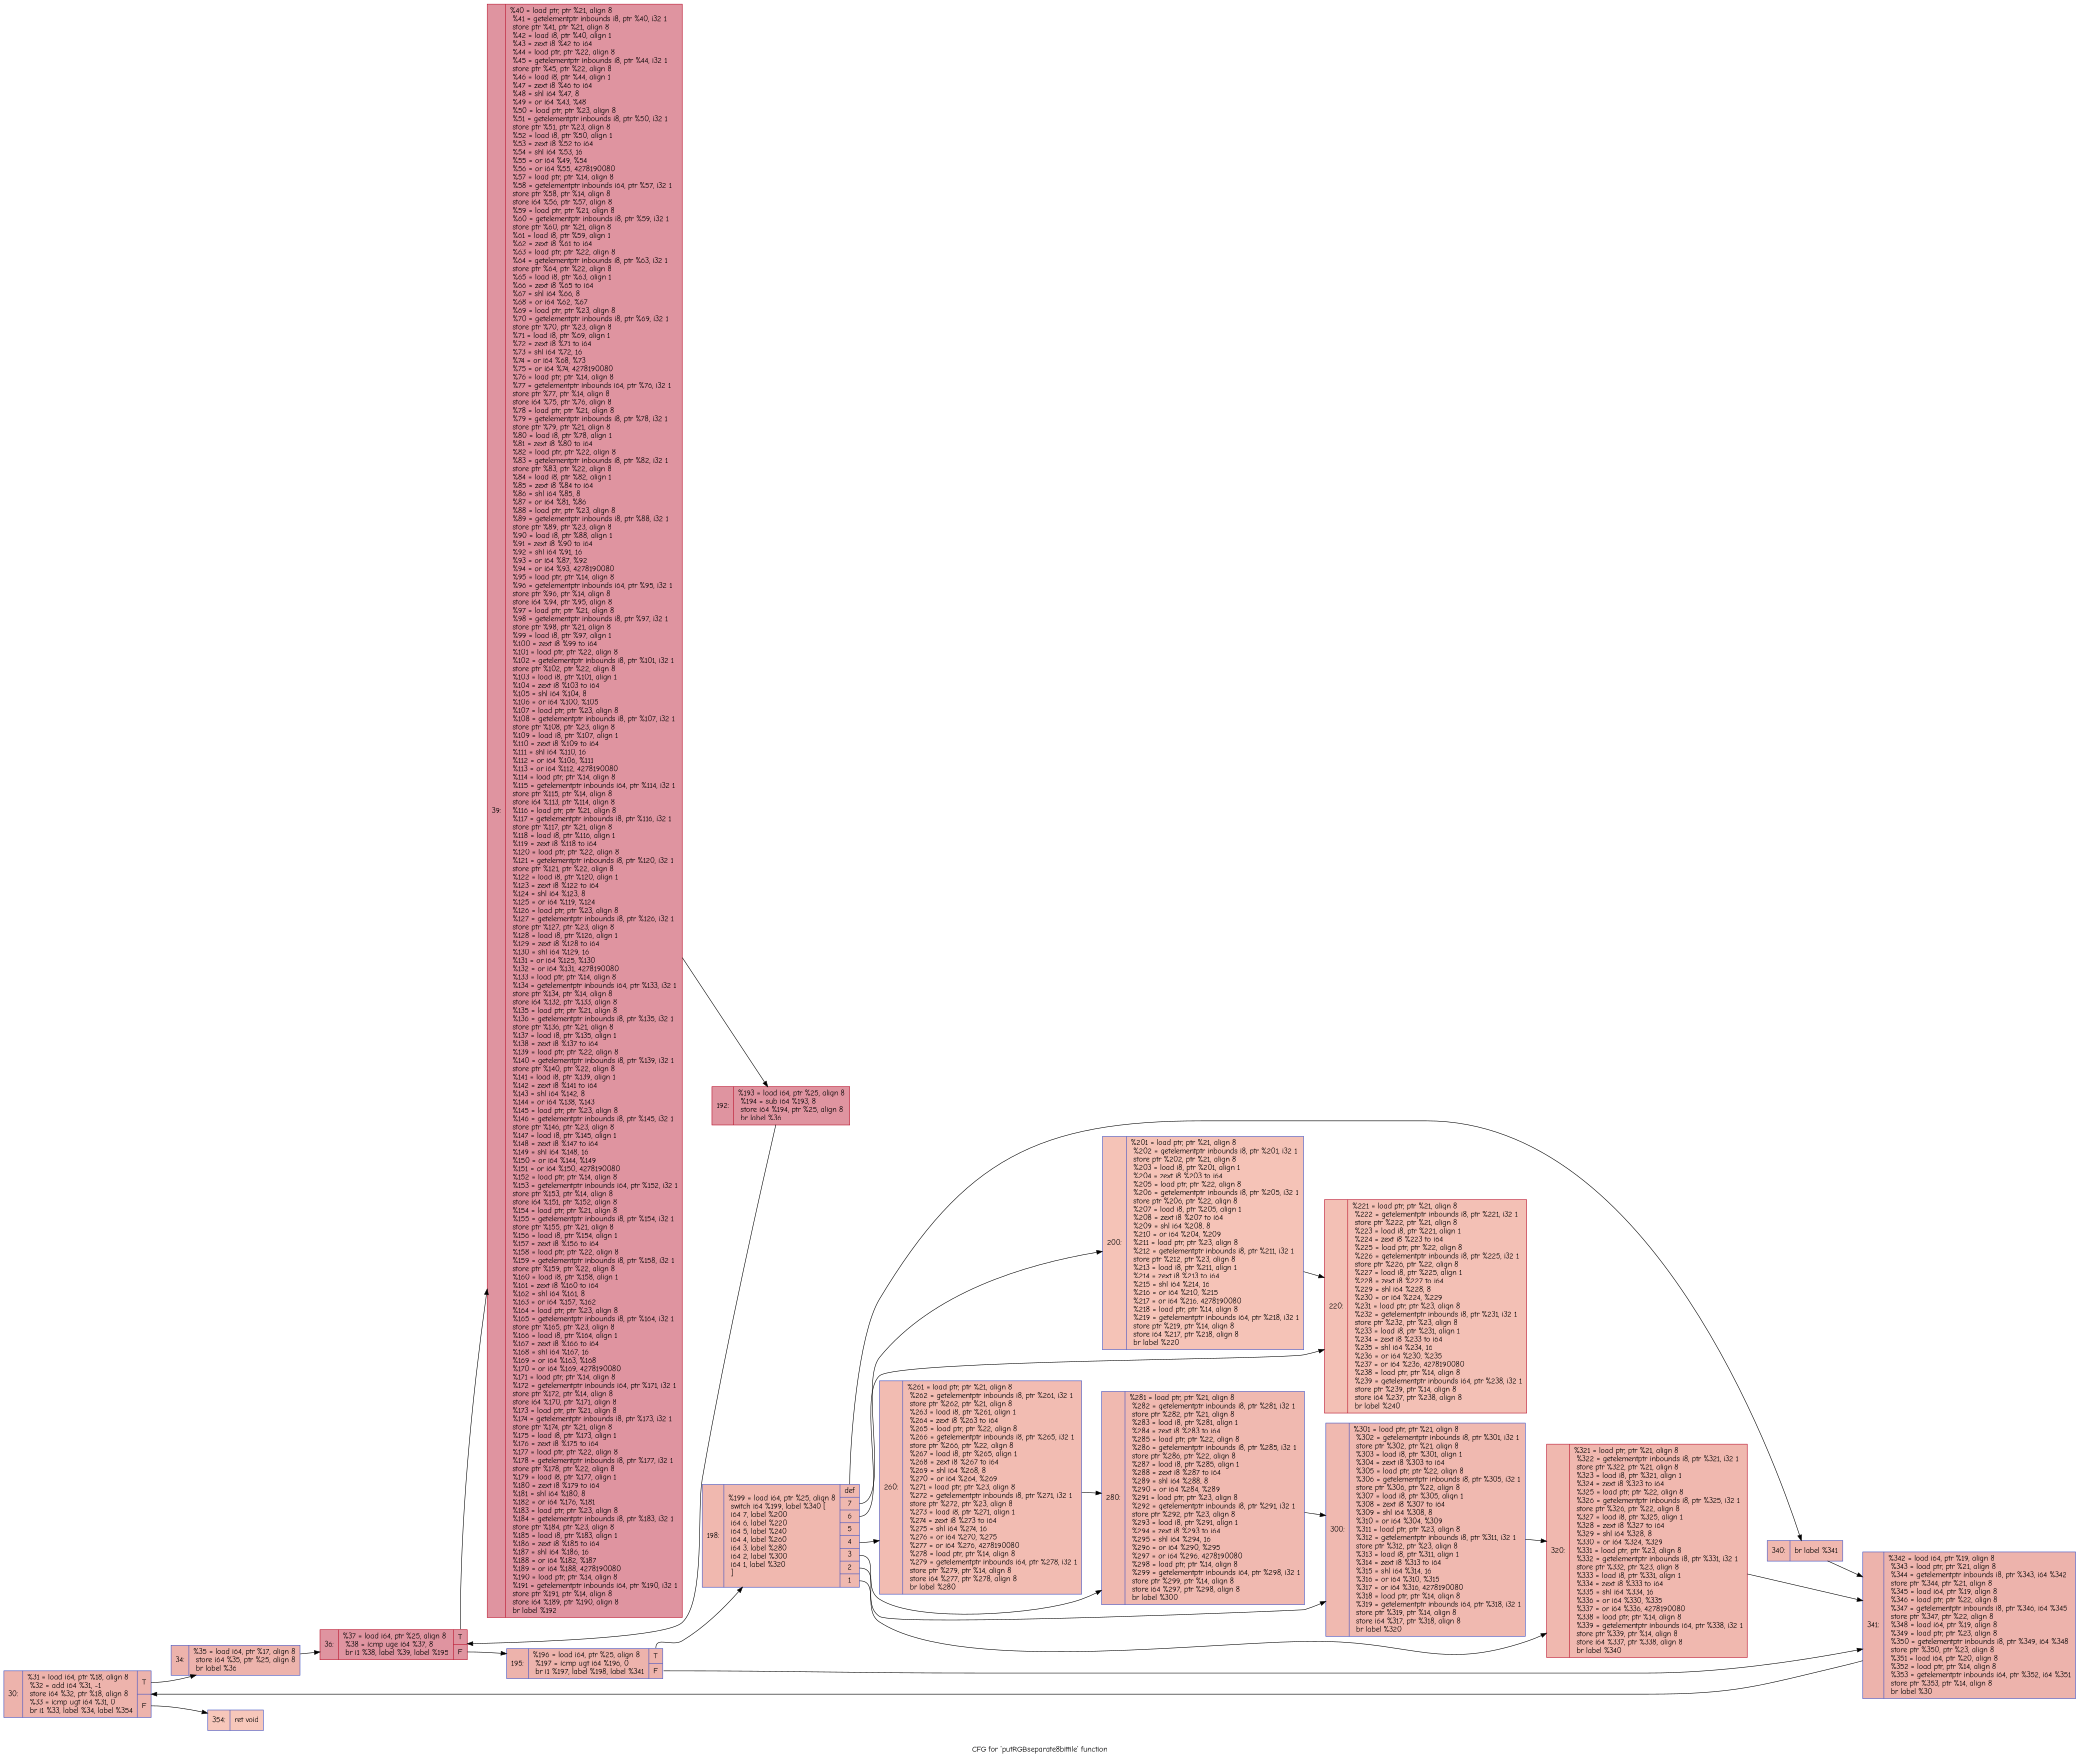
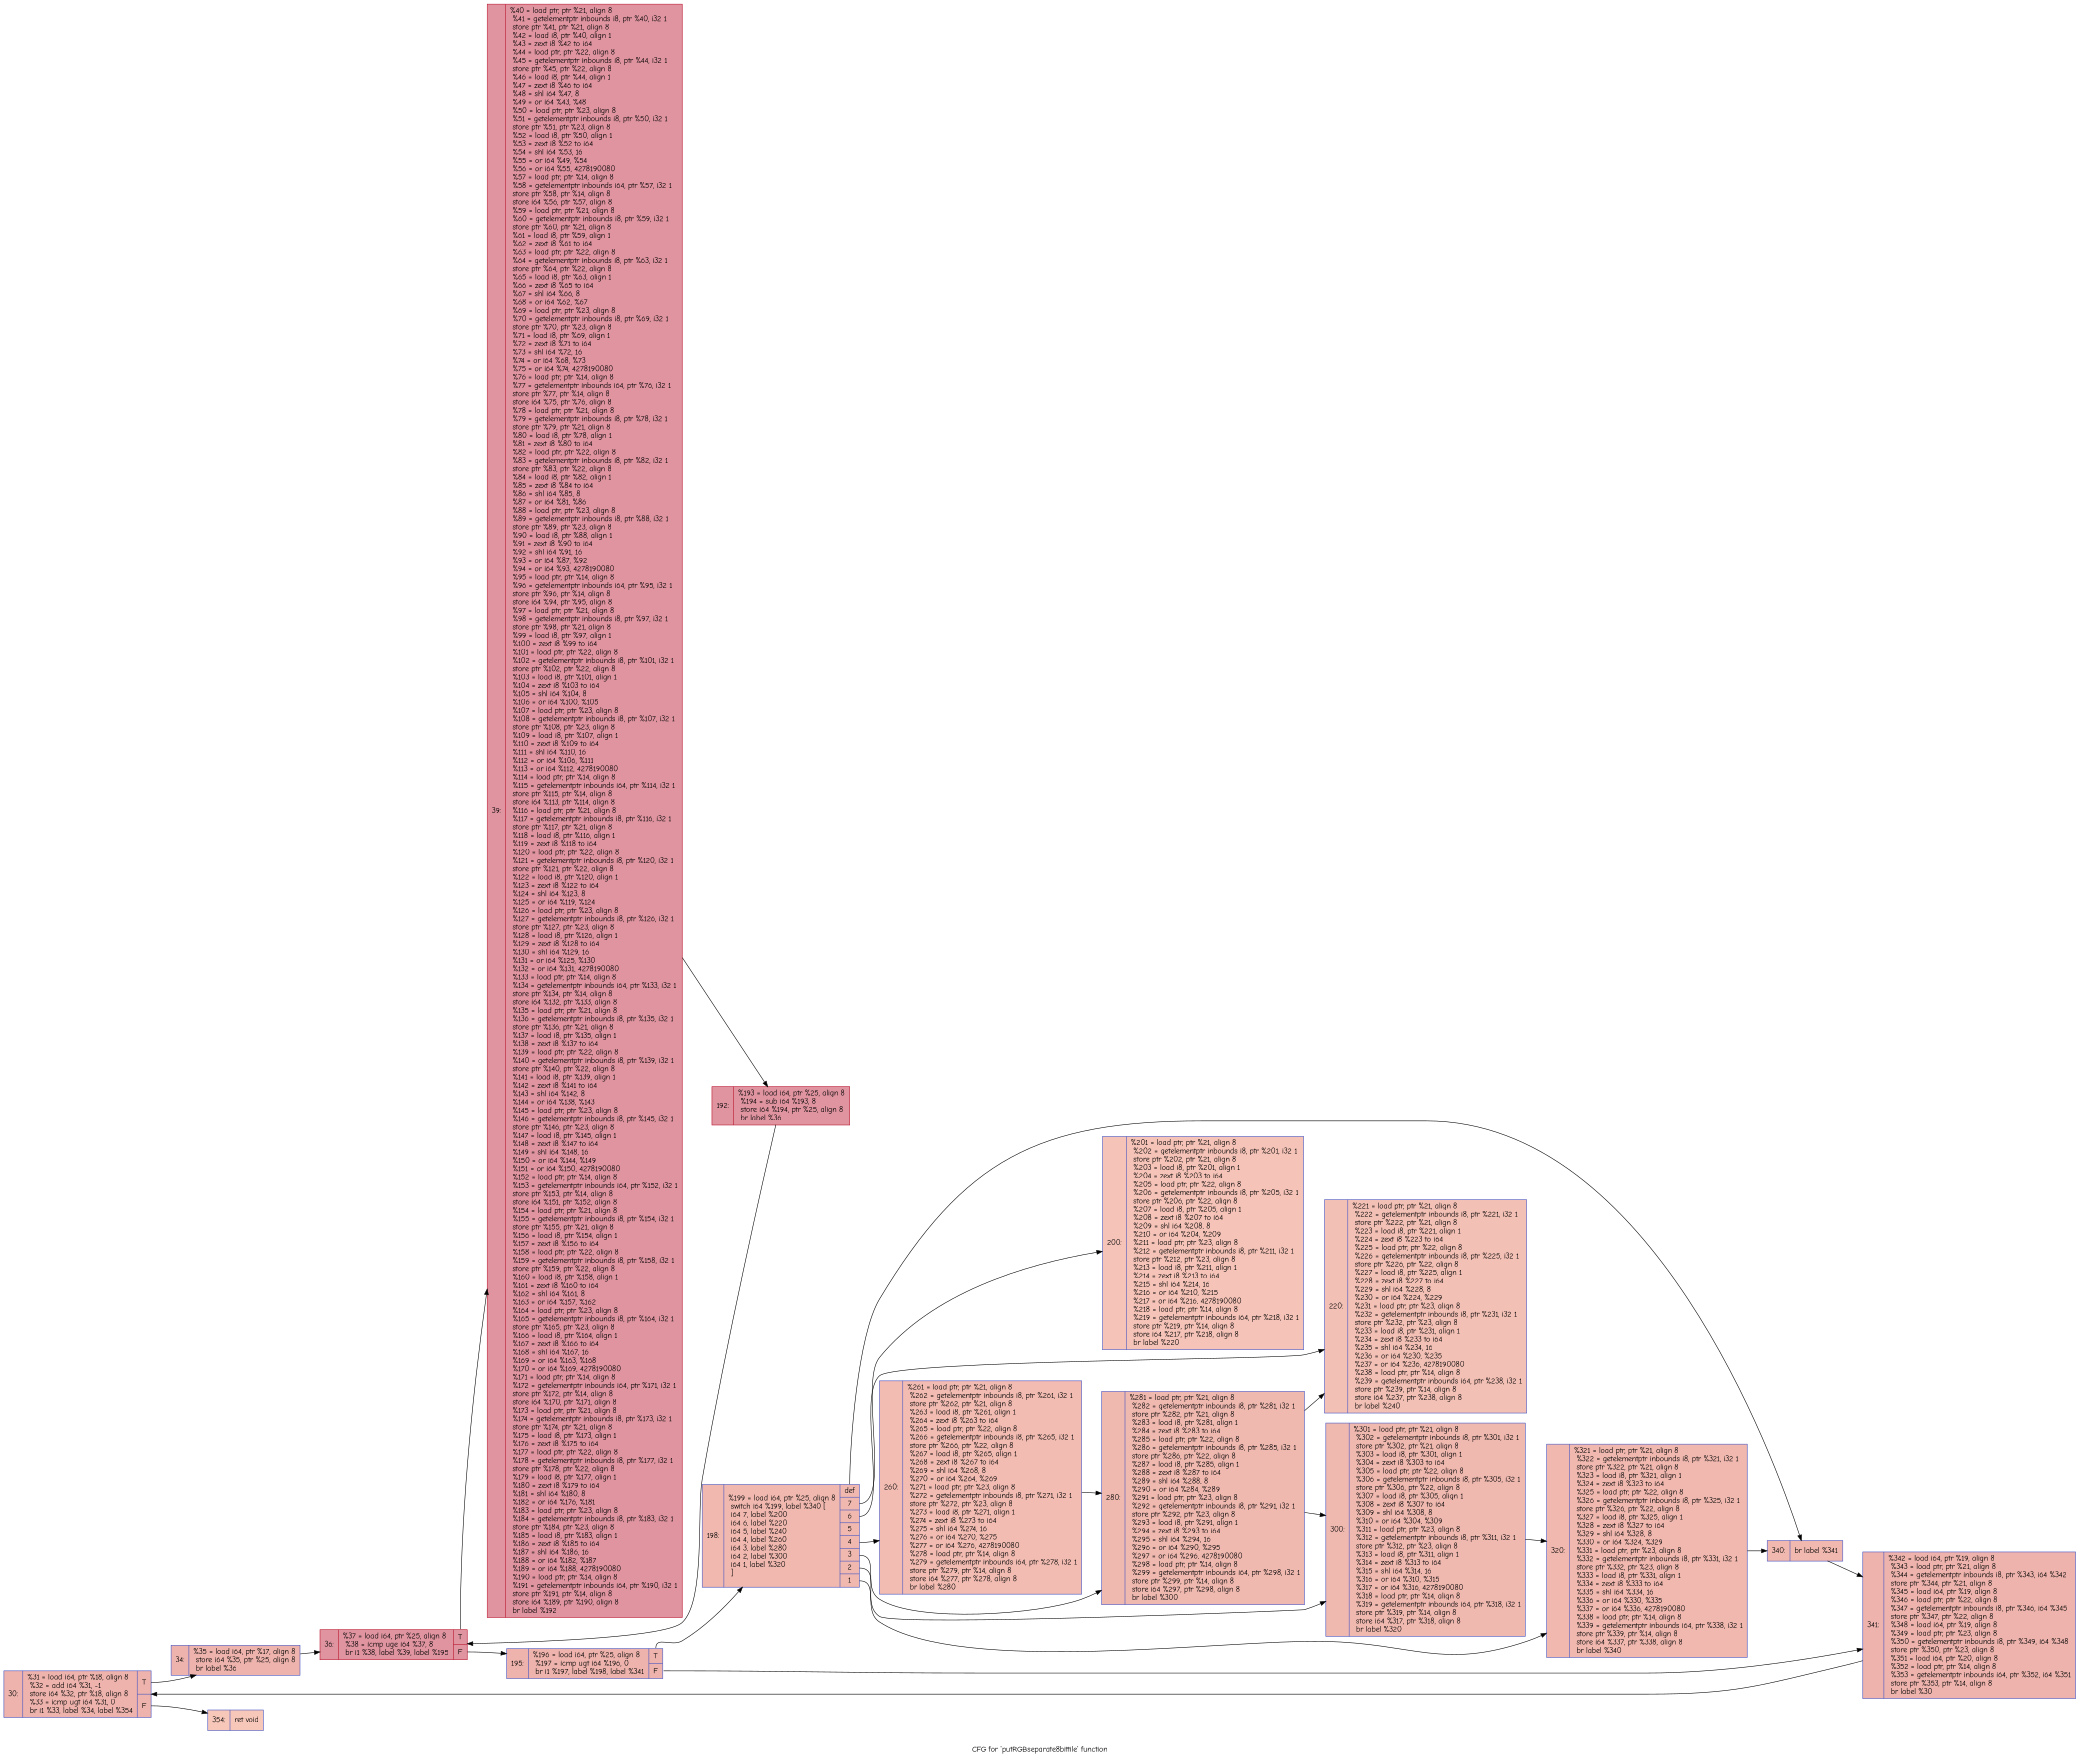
edge "200:" -> "220:": now "280:" -> "220:"
node "220:": color #b70d28ff -> #3d50c3ff
node "320:": color #b70d28ff -> #3d50c3ff
edge "320:" -> "341:": now "320:" -> "340:"
